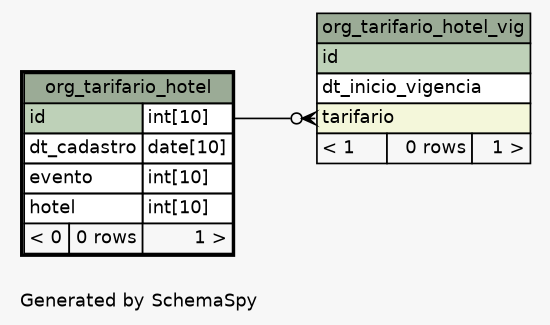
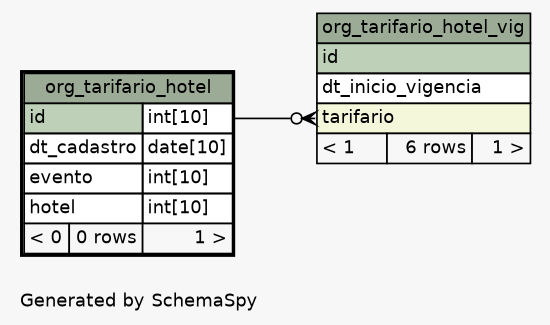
node "org_tarifario_hotel_vig": text "0 rows" -> "6 rows"
